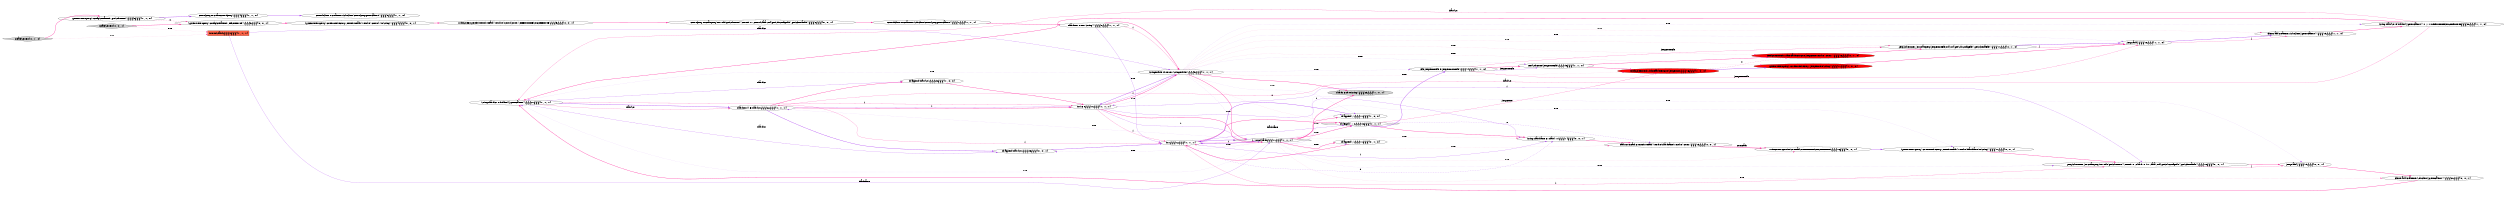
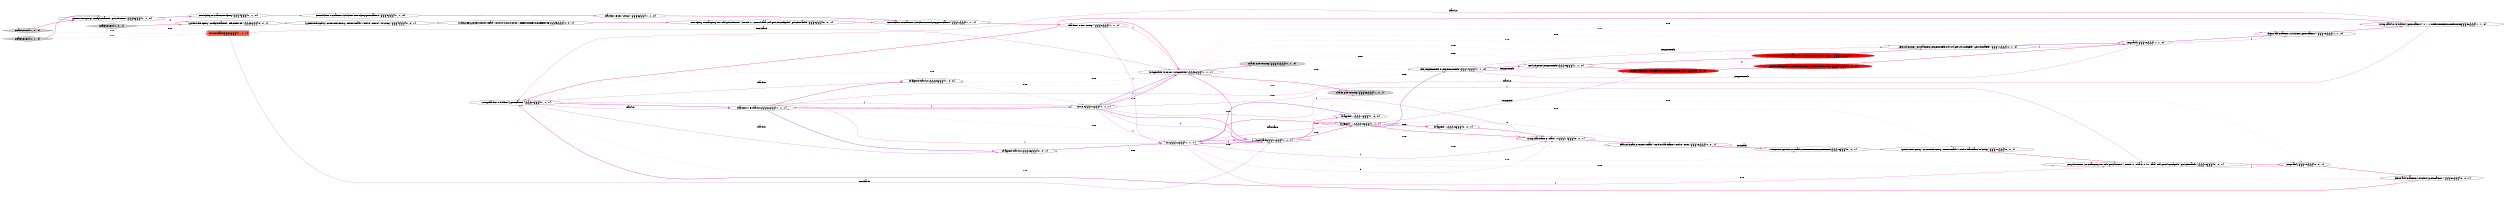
node "shardsArr = new String((((@@@6@@@['1', '1', '0']": added
edge "int numShards@@@2@@@['1', '1', '1']" -> "StringBuilder sb = new StringBuilder()@@@9@@@['1', '1', '1']": label "shardStr" -> "numShards"
node "createServers['1', '0', '0']": added
node "shards = sb.toString()@@@24@@@['0', '1', '0']": added
edge "shardsArr = new String((((@@@8@@@['1', '1', '1']" -> "i++@@@12@@@['1', '1', '1']": label "true" -> "i"
edge "StringBuilder sb = new StringBuilder()@@@9@@@['1', '1', '1']" -> "sb.append(shardStr)@@@23@@@['1', '0', '0']": added, label "true"
edge "StringBuilder sb = new StringBuilder()@@@9@@@['1', '1', '1']" -> "shardsArr(i( = shardStr@@@22@@@['1', '1', '1']": added, label "true"
edge "sb.append(shardStr)@@@23@@@['1', '0', '0']" -> "int i = 0@@@10@@@['1', '1', '1']": style bold -> dashed
edge "StringBuilder sb = new StringBuilder()@@@9@@@['1', '1', '1']" -> "sb.length() > 0@@@13@@@['1', '1', '1']": label "0" -> "true"
edge "i < numShards@@@11@@@['1', '1', '1']" -> "shards = sb.toString()@@@25@@@['1', '0', '1']": style bold -> dotted
node "sb.append(',')@@@13@@@['0', '0', '1']": added
node "sb.append(',')@@@11@@@['0', '1', '0']": removed
edge "int numShards@@@2@@@['1', '1', '1']" -> "i < numShards@@@11@@@['1', '1', '1']": label "shardname" -> "numShards"
